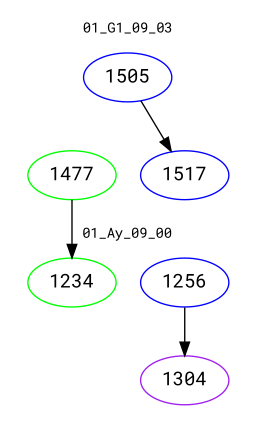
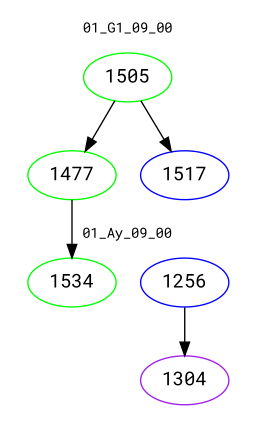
cluster "01_G1_09_03": label "01_G1_09_03" -> "01_G1_09_00"
node "1505": color blue -> green
edge "1505" -> "1477": added
node "1234": label "1234" -> "1534"
